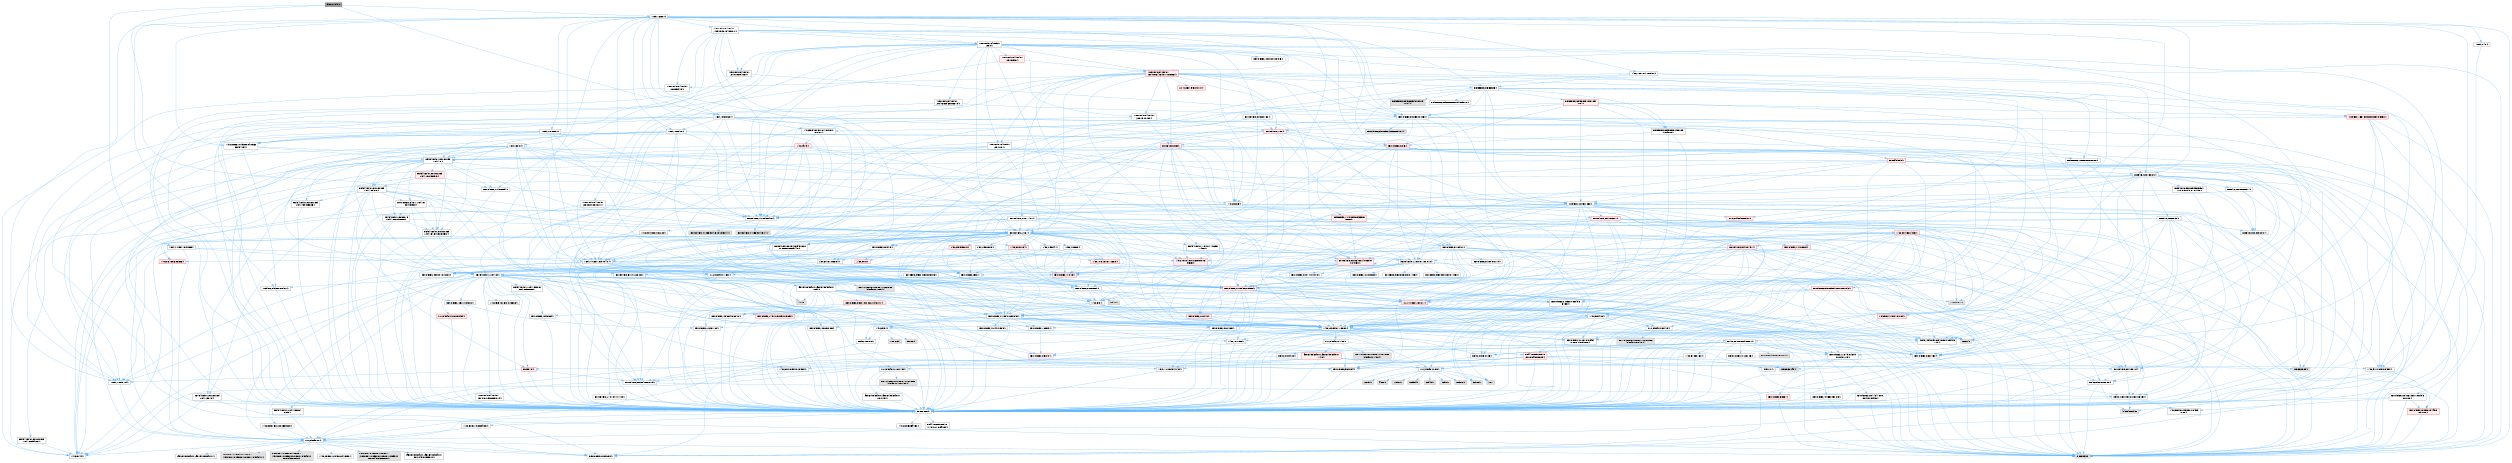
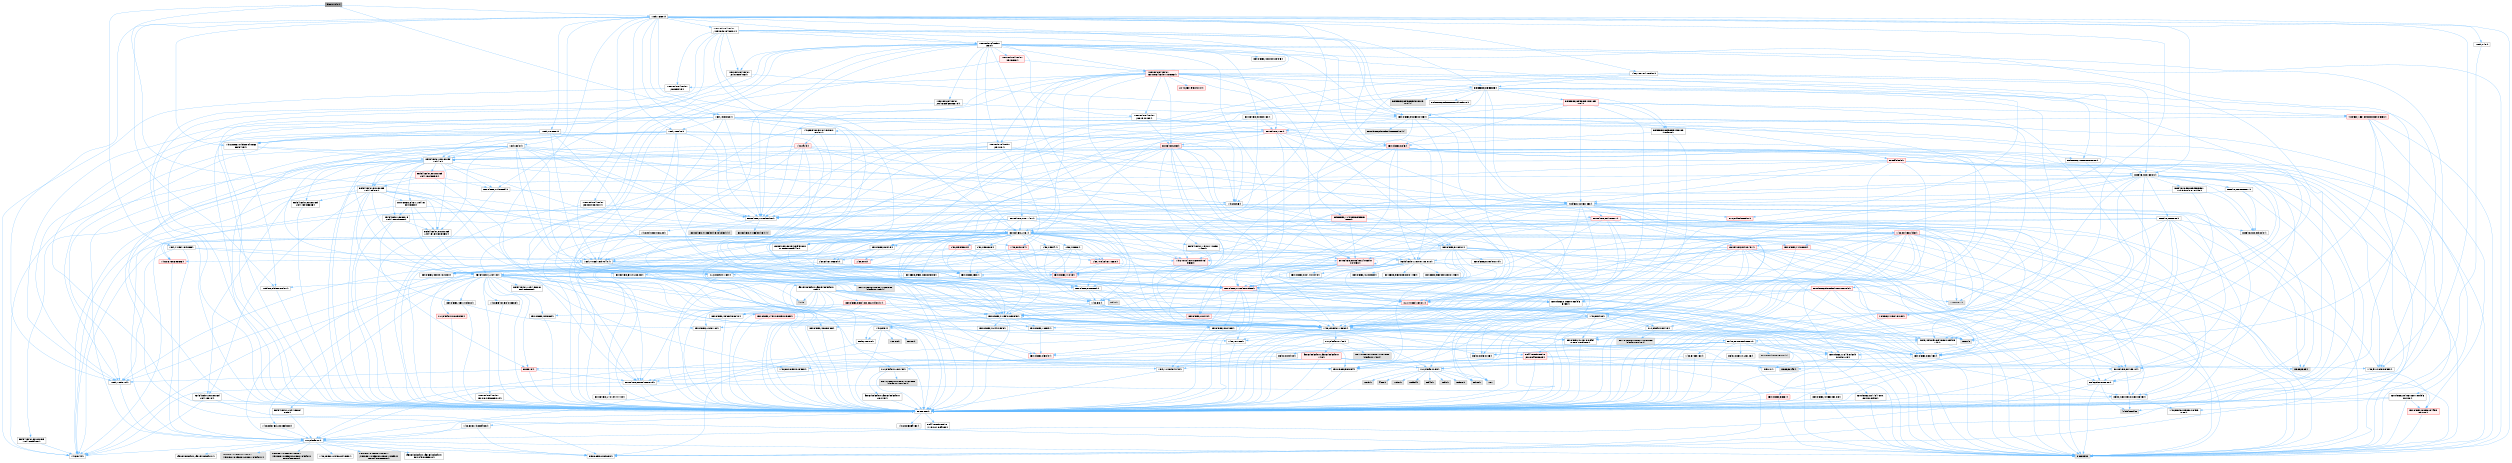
edge "Containers/Map.h" -> "Templates/UnrealTypeTraits.h": added
